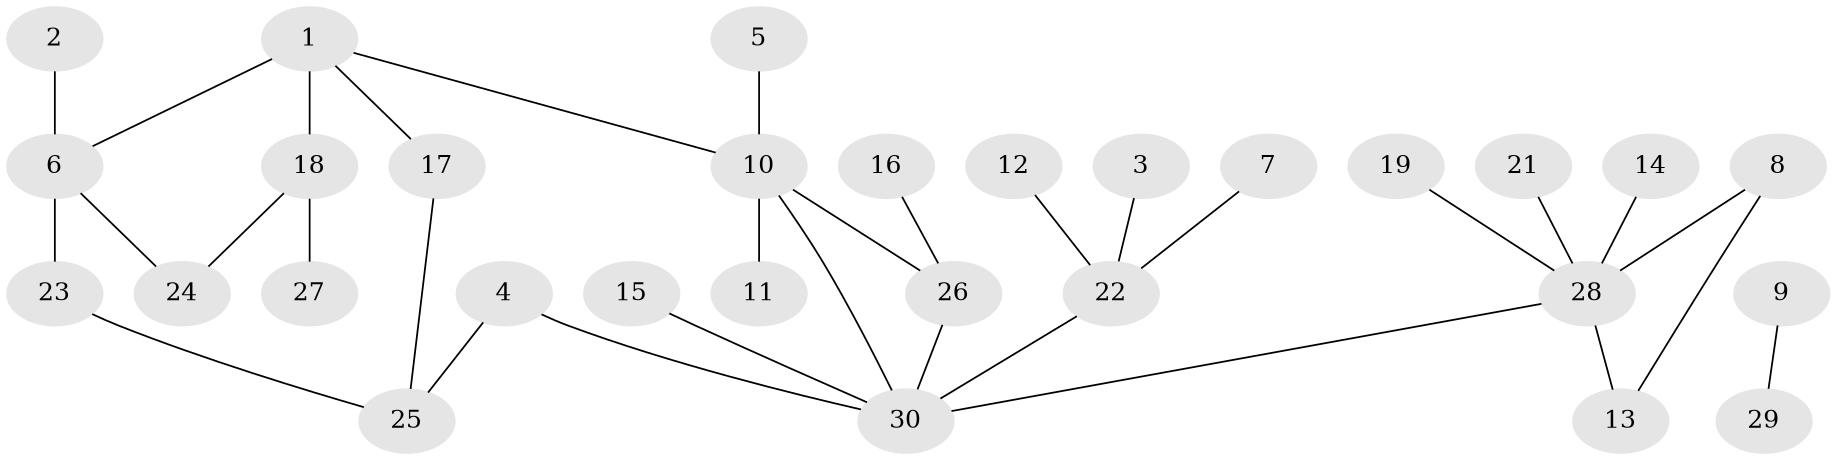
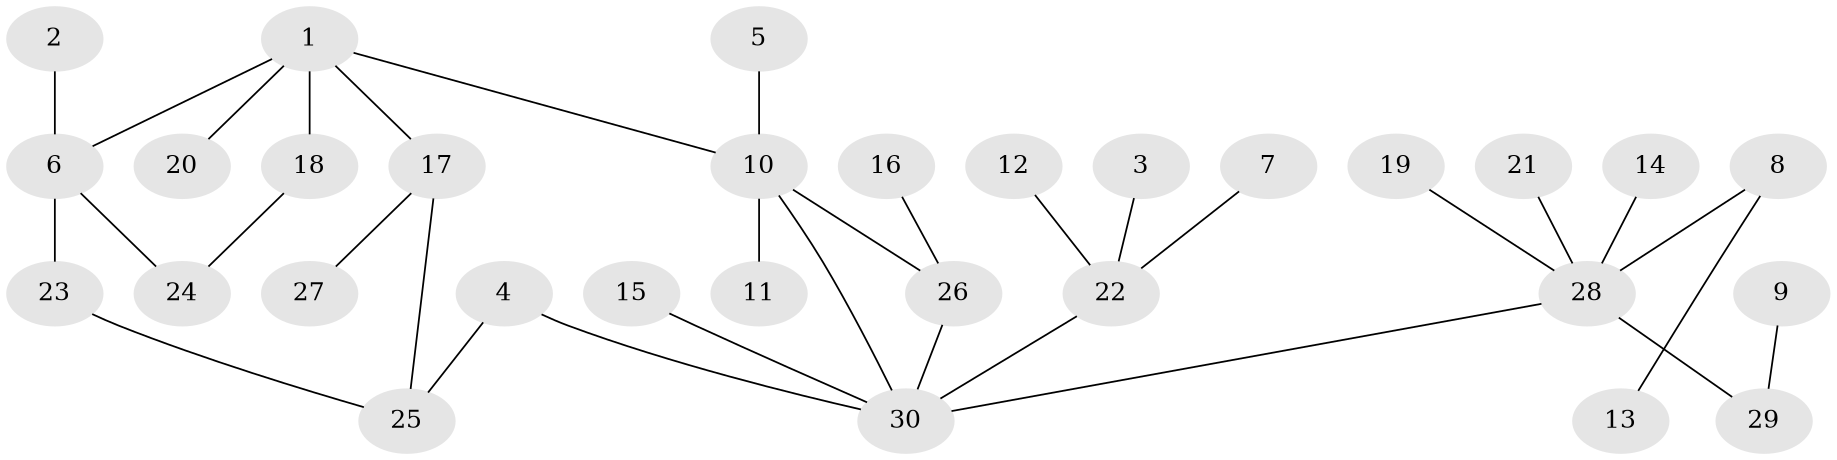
node "20": added
edge "18" -- "27": now "17" -- "27"
edge "28" -- "13": now "28" -- "29"
